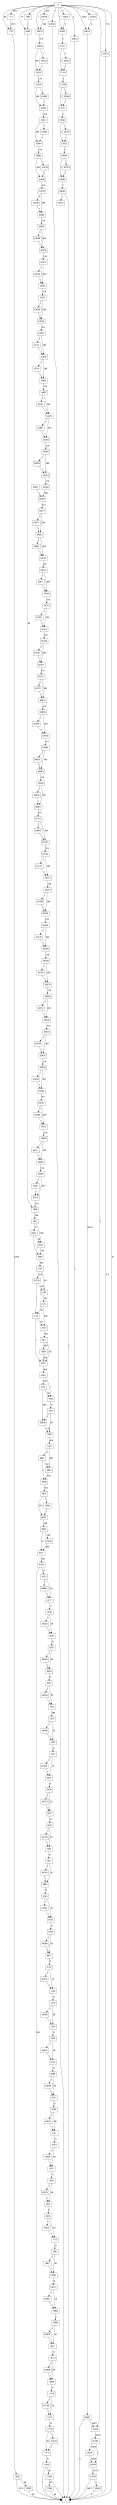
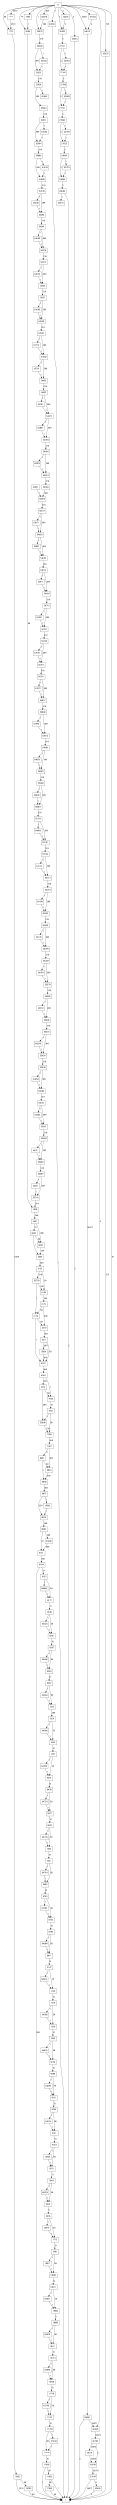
edge "63565" -> "53949": removed, label "1"
